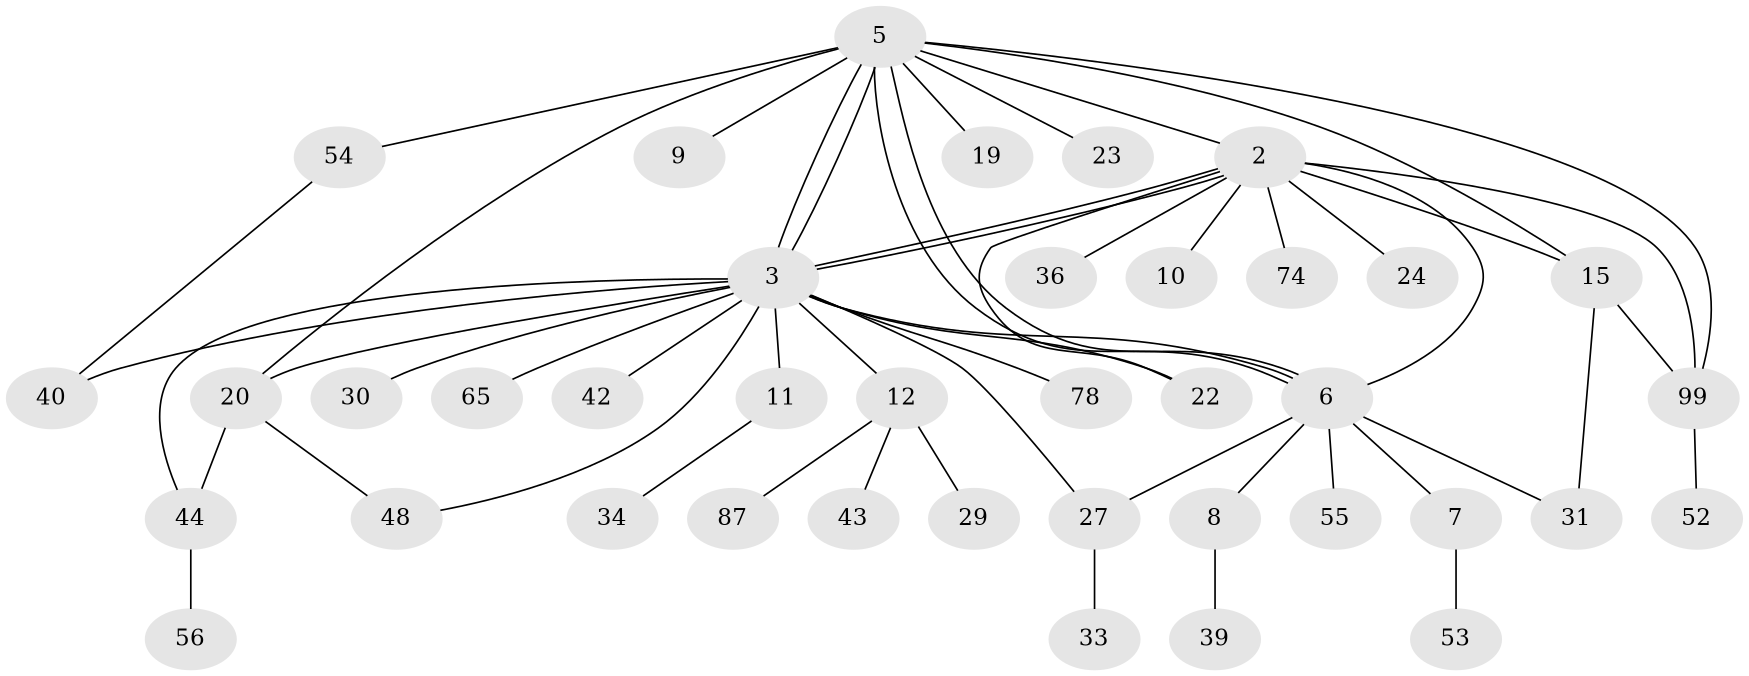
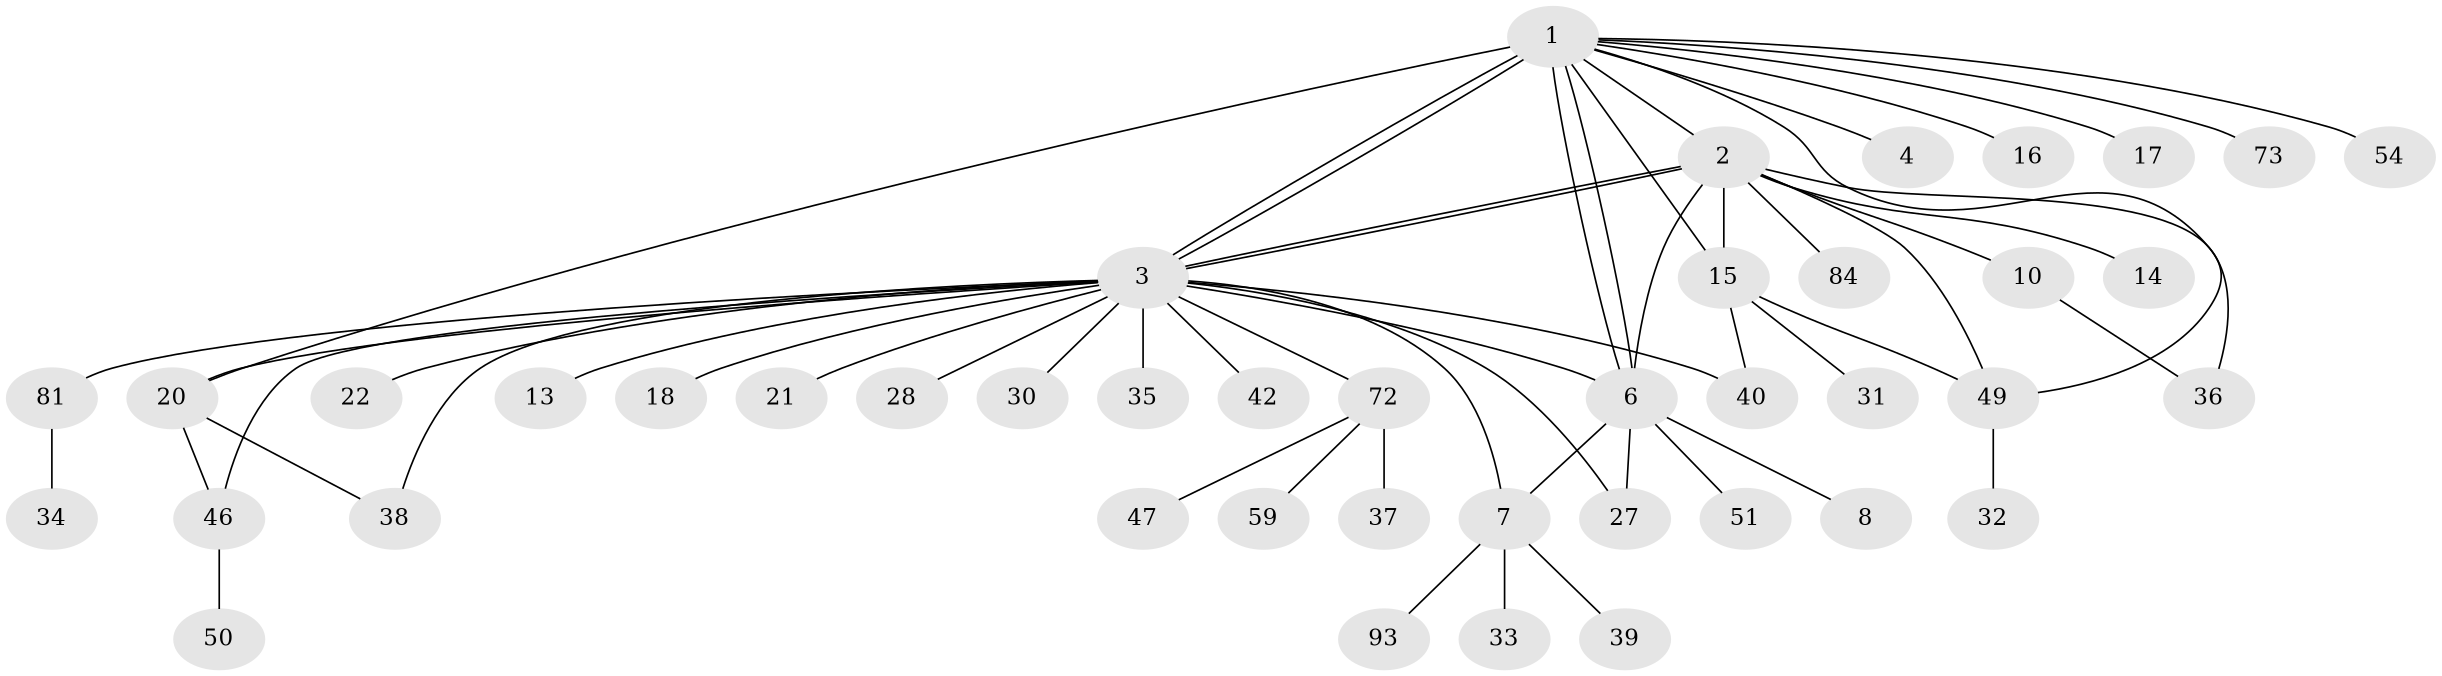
node "5": label "5" -> "1"
node "9": label "9" -> "4"
node "19": label "19" -> "17"
node "23": label "23" -> "73"
node "16": added
edge "2" -- "22": removed
edge "54" -- "40": now "15" -- "40"
node "74": label "74" -> "14"
node "24": label "24" -> "84"
edge "10" -- "36": added
edge "3" -- "7": added
node "65": label "65" -> "35"
node "13": added
node "18": added
node "11": label "11" -> "81"
node "21": added
node "12": label "12" -> "72"
node "78": label "78" -> "28"
node "99": label "99" -> "49"
edge "6" -- "31": removed
node "44": label "44" -> "46"
node "48": label "48" -> "38"
node "87": label "87" -> "37"
node "43": label "43" -> "47"
node "29": label "29" -> "59"
node "55": label "55" -> "51"
node "52": label "52" -> "32"
edge "27" -- "33": now "7" -- "33"
edge "8" -- "39": now "7" -- "39"
node "56": label "56" -> "50"
node "53": label "53" -> "93"
